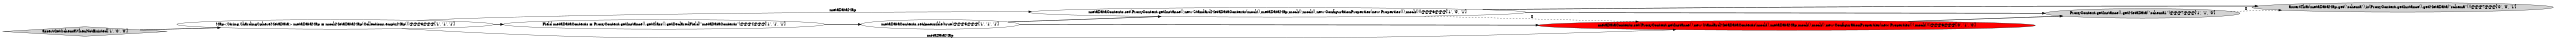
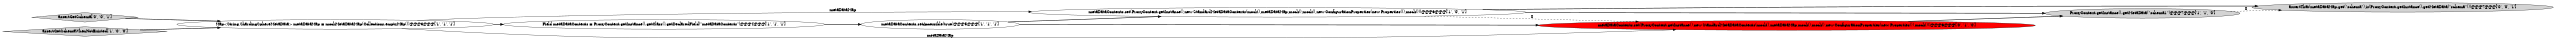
node "assertGetSchema['0', '0', '1']": added
